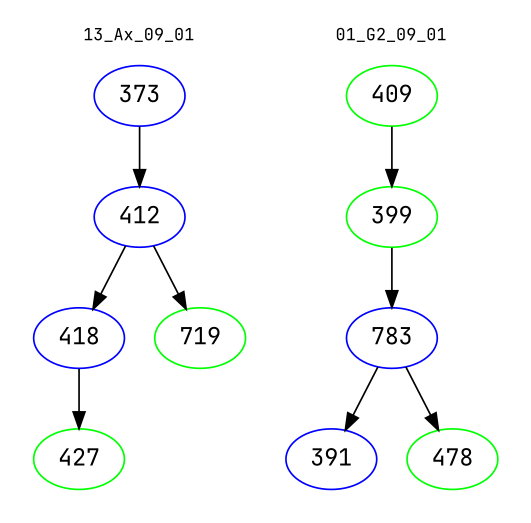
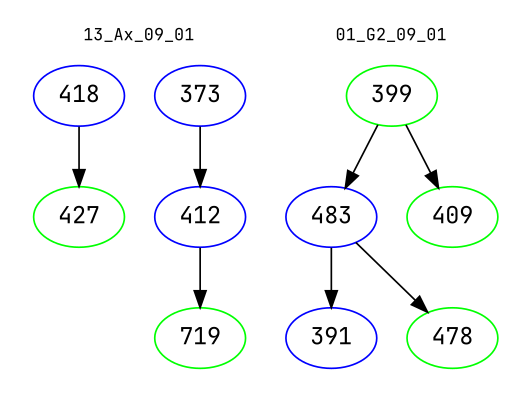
edge "409" -> "399": reversed
edge "412" -> "418": removed
node "783": label "783" -> "483"
